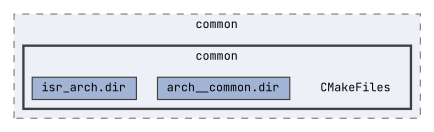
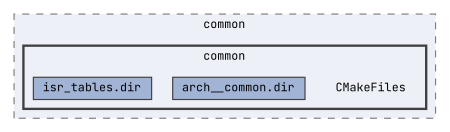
node "isr_arch.dir": label "isr_arch.dir" -> "isr_tables.dir"
